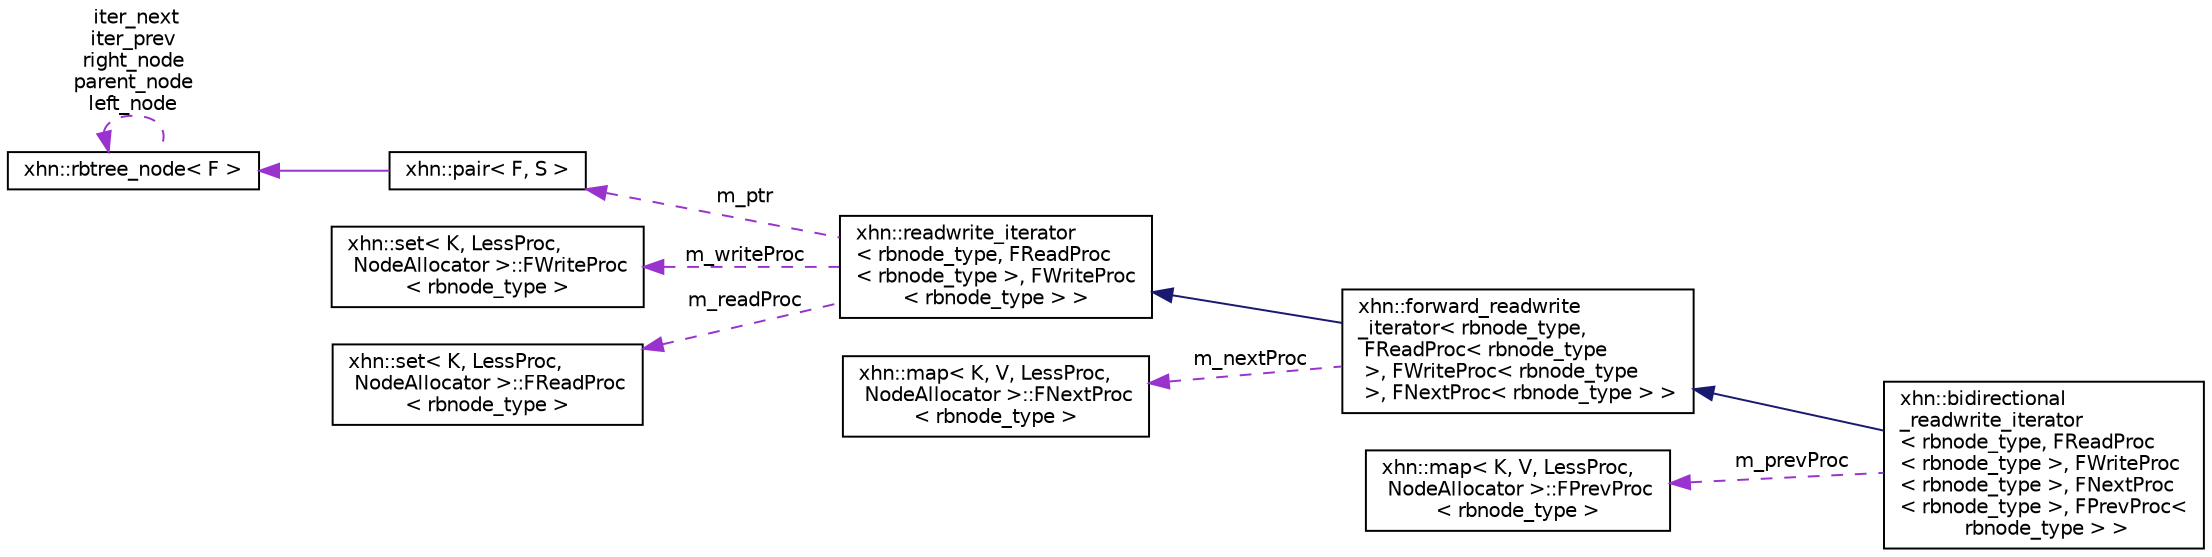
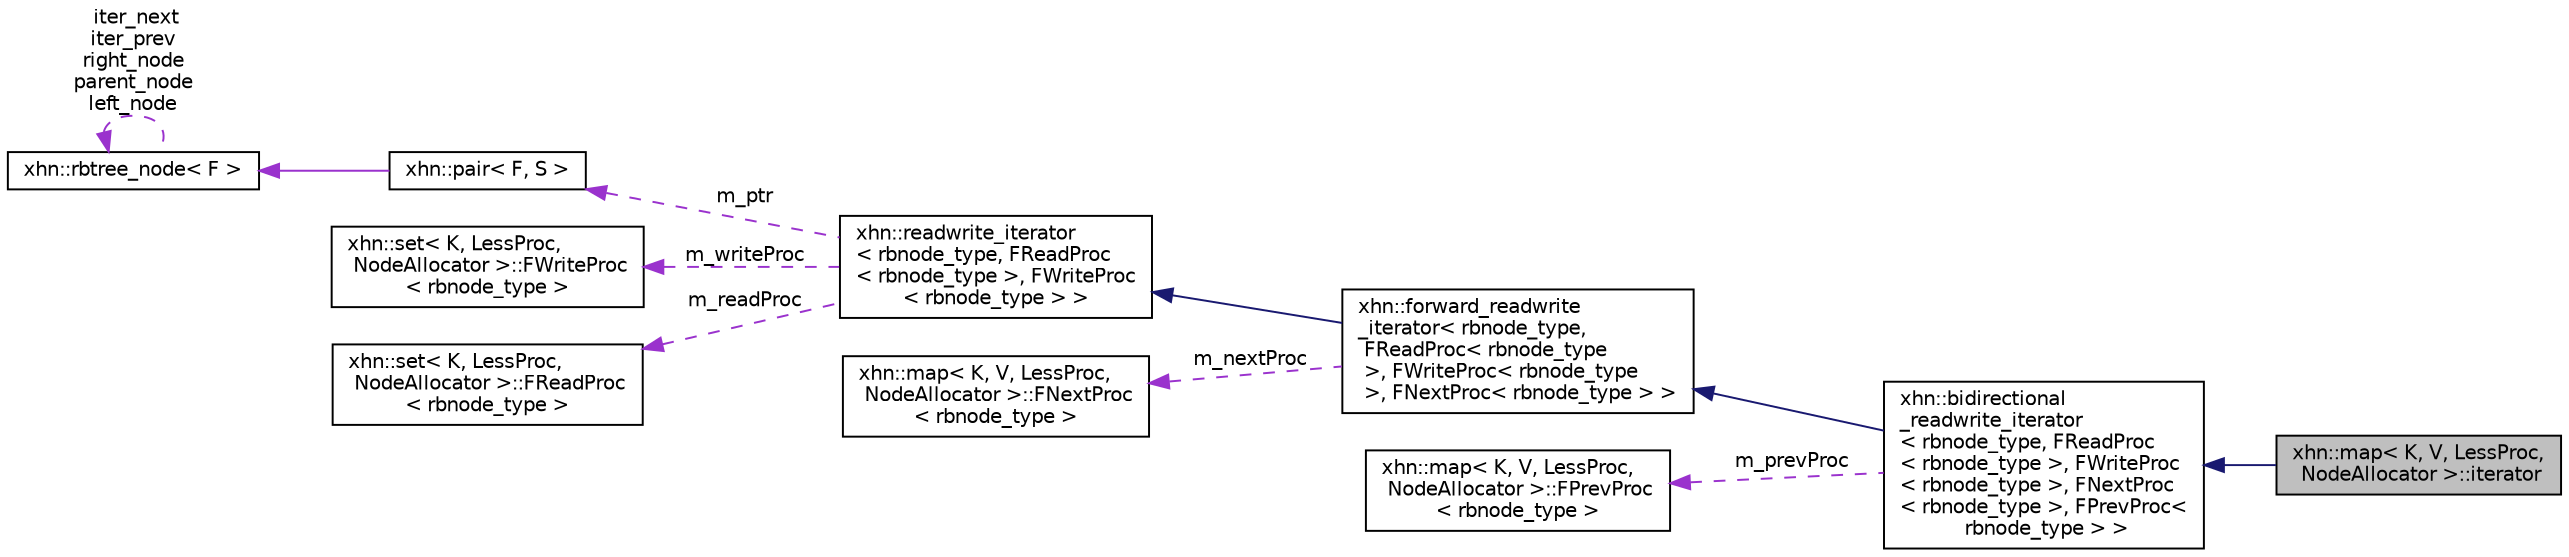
node "xhn::map< K, V, LessProc, NodeAllocator >::iterator": added
